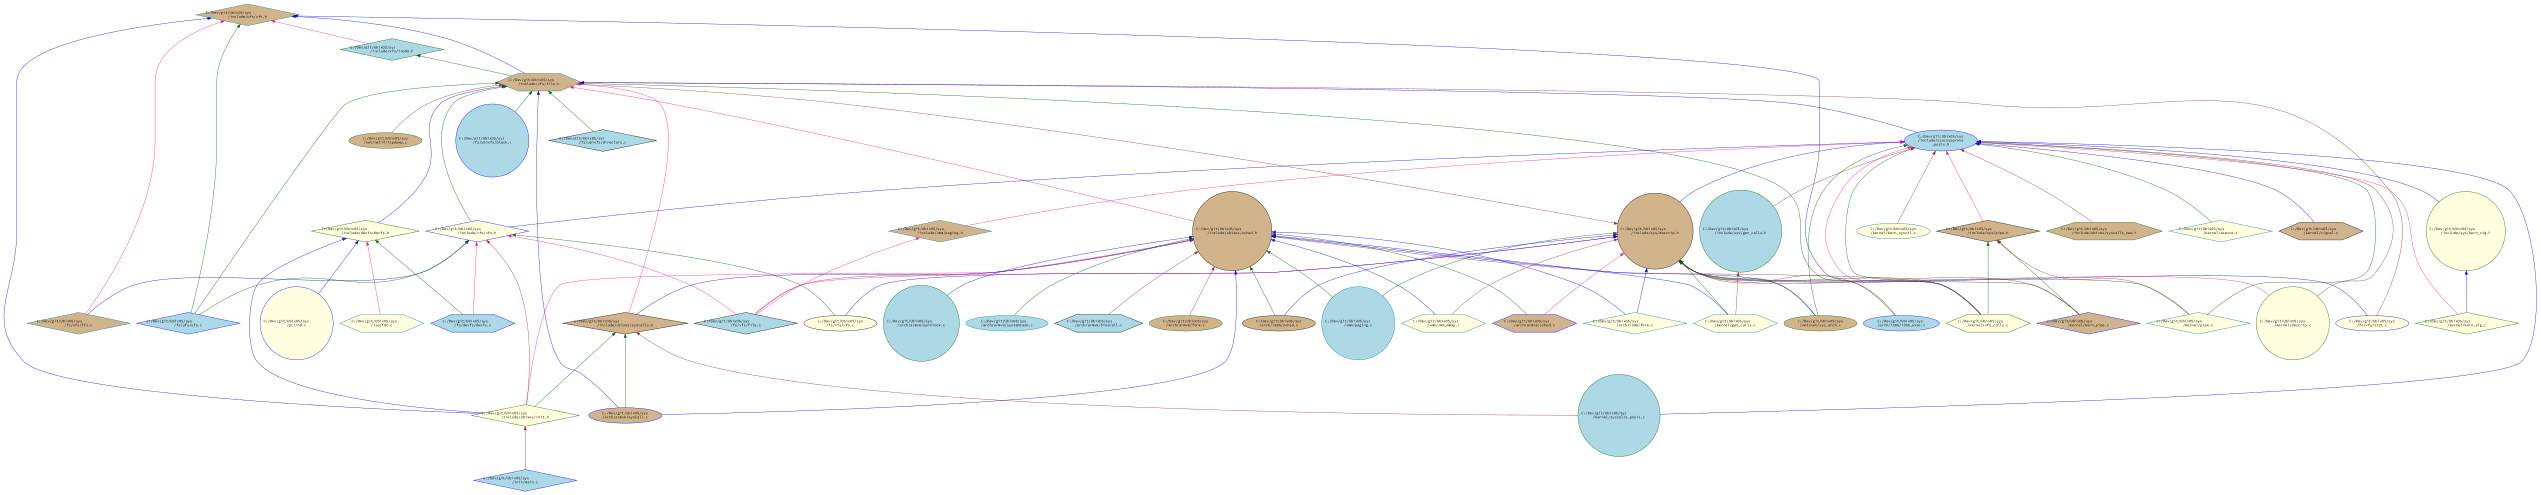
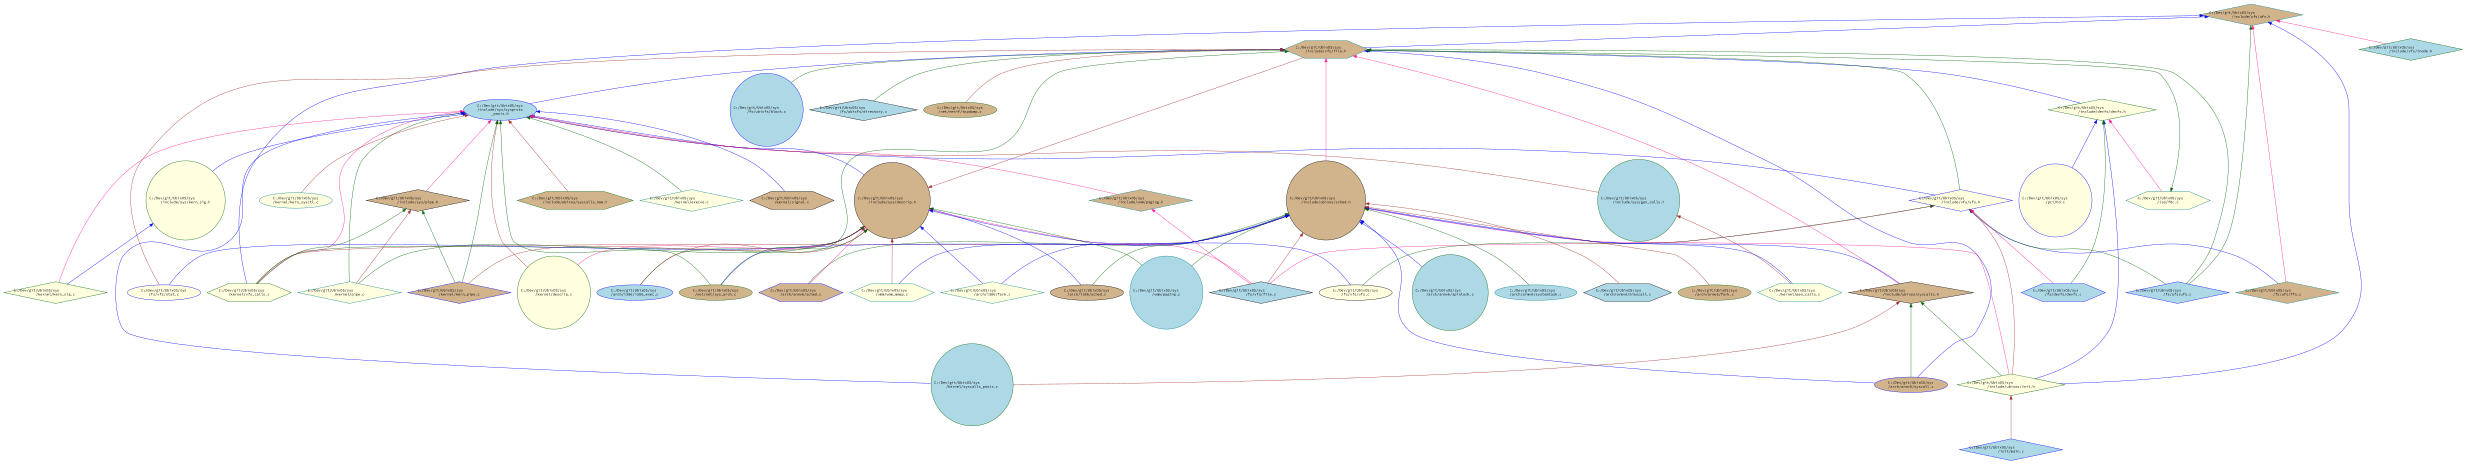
edge "C:/Dev/git/UbixOS/sys /include/vfs/file.h" -> "C:/Dev/git/UbixOS/sys /include/vfs/inode.h": now "C:/Dev/git/UbixOS/sys /include/vfs/file.h" -> "C:/Dev/git/UbixOS/sys /isa/fdc.c"
edge "C:/Dev/git/UbixOS/sys /kernel/gen_calls.c" -> "C:/Dev/git/UbixOS/sys /include/sys/descrip.h": removed
